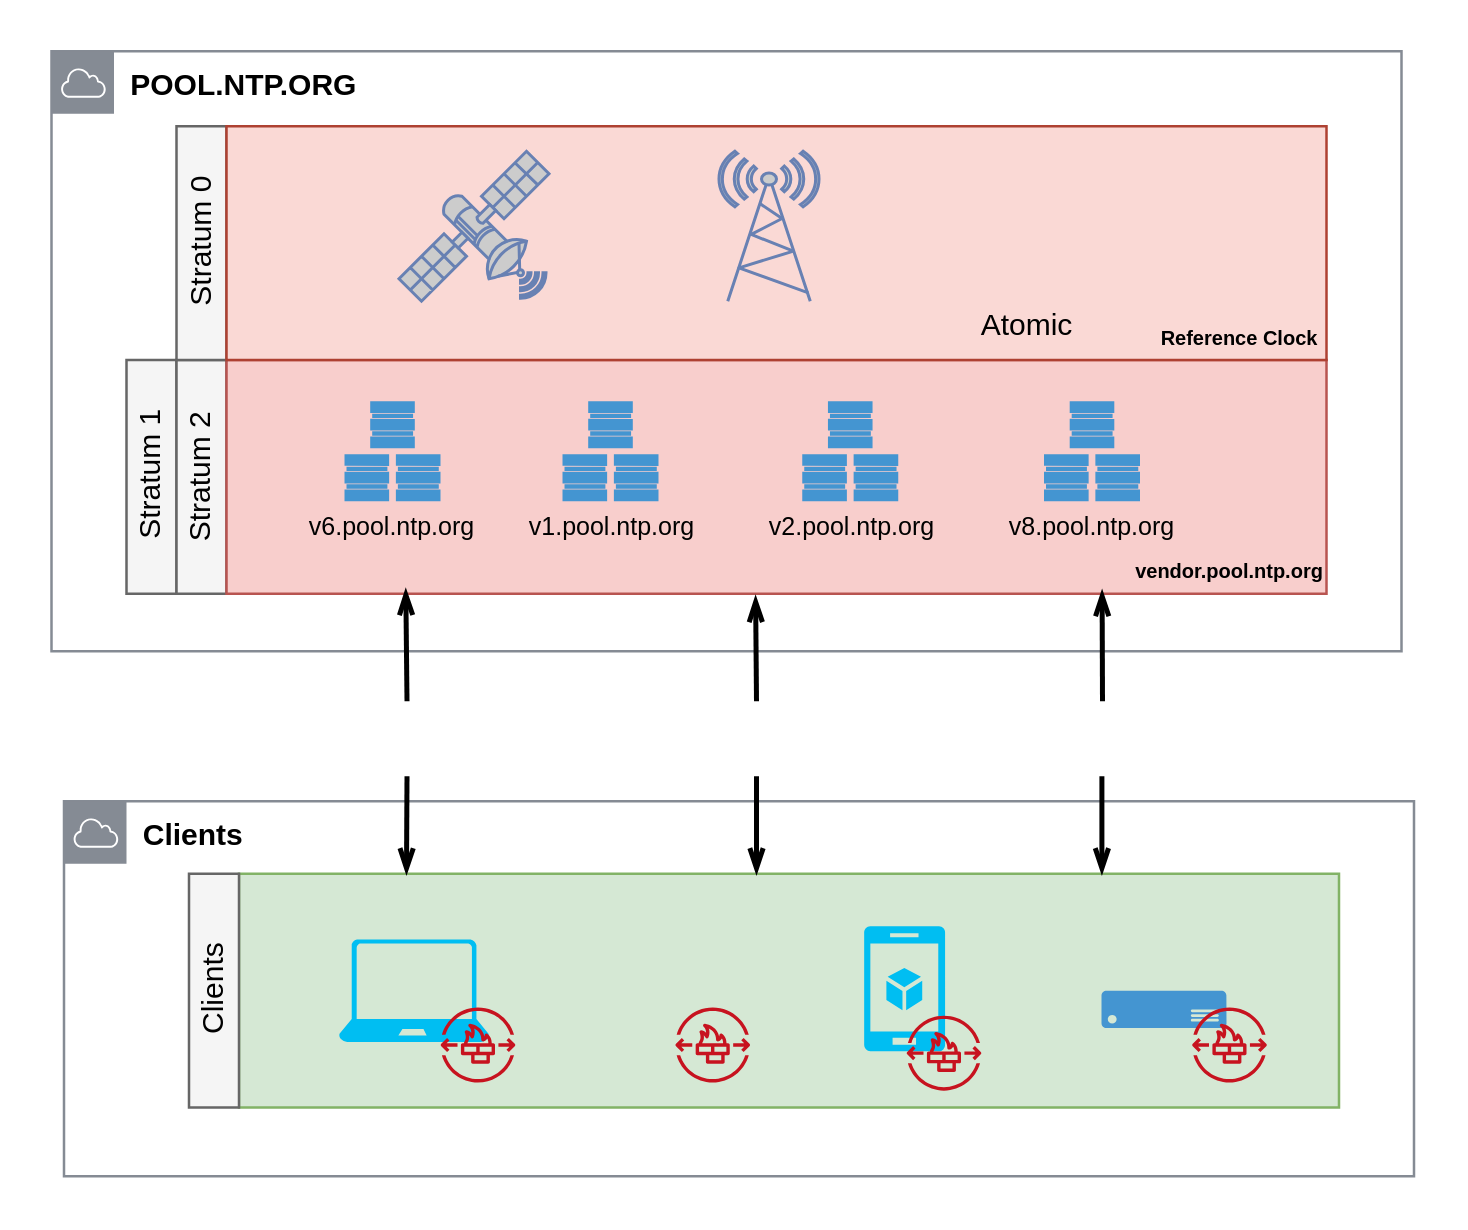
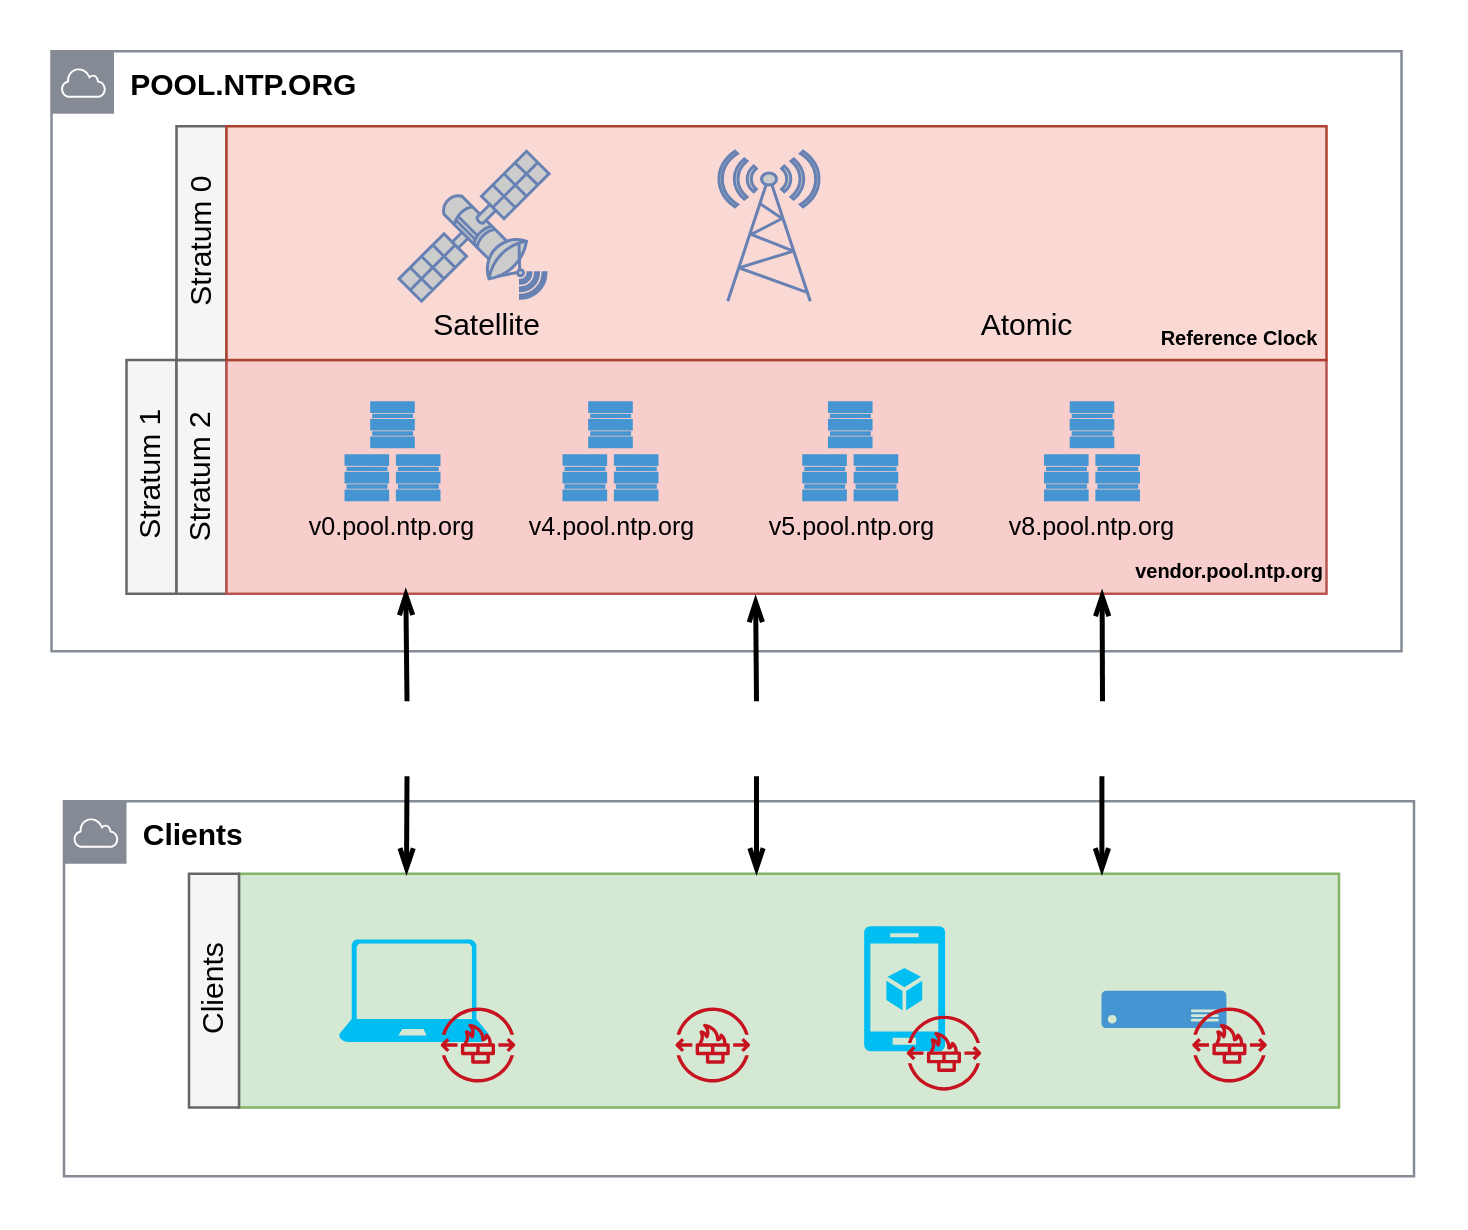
node "Satellite": added
node "v6.pool.ntp.org": label "v6.pool.ntp.org" -> "v0.pool.ntp.org"
node "v1.pool.ntp.org": label "v1.pool.ntp.org" -> "v4.pool.ntp.org"
node "v2.pool.ntp.org": label "v2.pool.ntp.org" -> "v5.pool.ntp.org"
